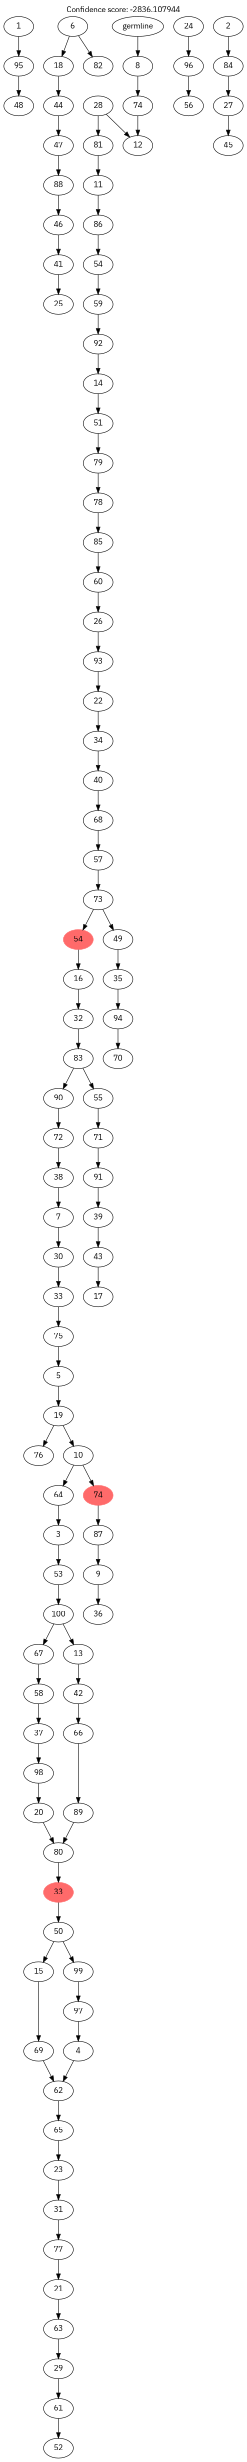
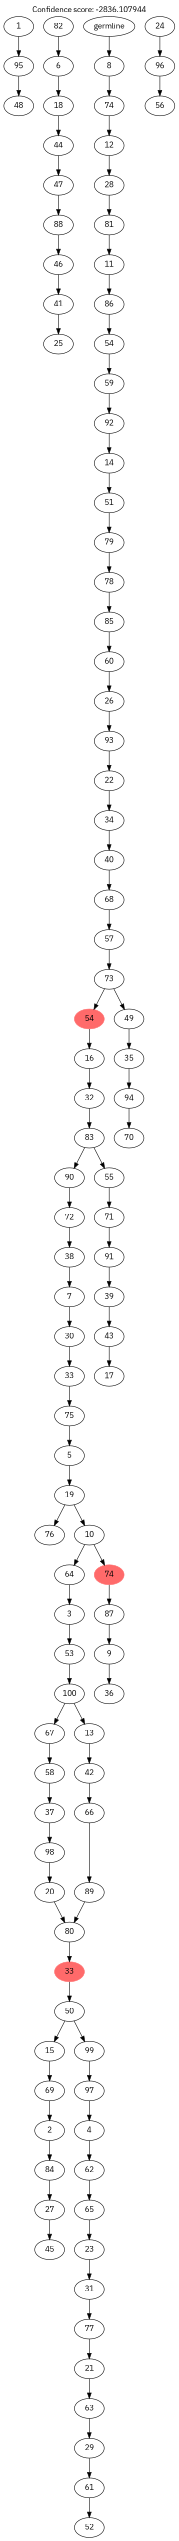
edge "6" -> "82": reversed
edge "28" -> "12": reversed
edge "69" -> "62": now "69" -> "2"
